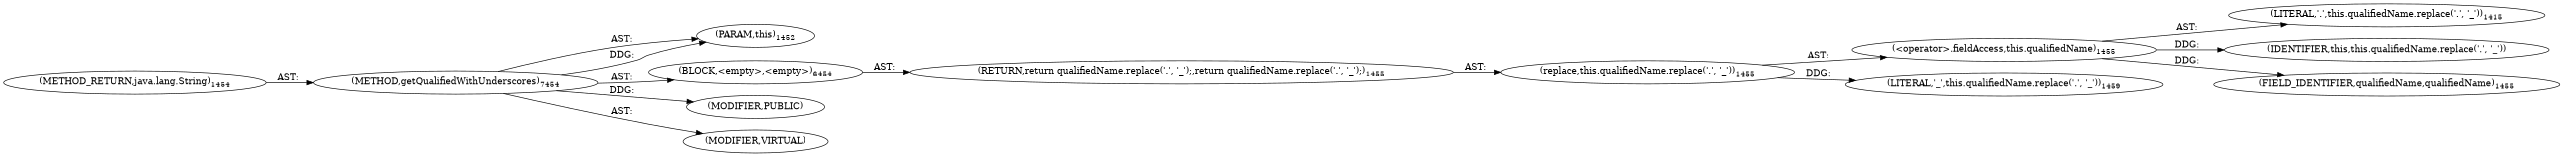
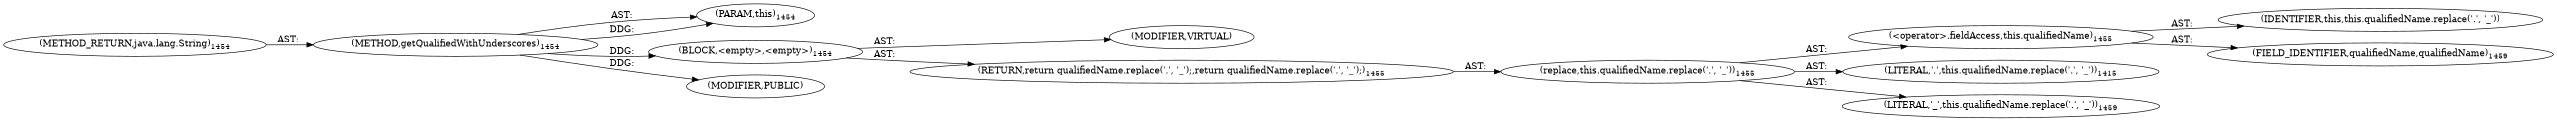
edge "(<operator>.fieldAccess,this.qualifiedName)" -> "(LITERAL,'.',this.qualifiedName.replace('.', '_'))": now "(replace,this.qualifiedName.replace('.', '_'))" -> "(LITERAL,'.',this.qualifiedName.replace('.', '_'))"
node "(PARAM,this)": text "1452" -> "1454"
edge "(<operator>.fieldAccess,this.qualifiedName)" -> "(IDENTIFIER,this,this.qualifiedName.replace('.', '_'))": label "DDG: " -> "AST: "
edge "(<operator>.fieldAccess,this.qualifiedName)" -> "(FIELD_IDENTIFIER,qualifiedName,qualifiedName)": label "DDG: " -> "AST: "
node "(BLOCK,<empty>,<empty>)": text "6454" -> "1454"
edge "(replace,this.qualifiedName.replace('.', '_'))" -> "(LITERAL,'_',this.qualifiedName.replace('.', '_'))": label "DDG: " -> "AST: "
edge "(METHOD,getQualifiedWithUnderscores)" -> "(BLOCK,<empty>,<empty>)": label "AST: " -> "DDG: "
node "(METHOD,getQualifiedWithUnderscores)": text "7454" -> "1454"
node "(FIELD_IDENTIFIER,qualifiedName,qualifiedName)": text "1455" -> "1459"
edge "(METHOD,getQualifiedWithUnderscores)" -> "(MODIFIER,VIRTUAL)": now "(BLOCK,<empty>,<empty>)" -> "(MODIFIER,VIRTUAL)"
